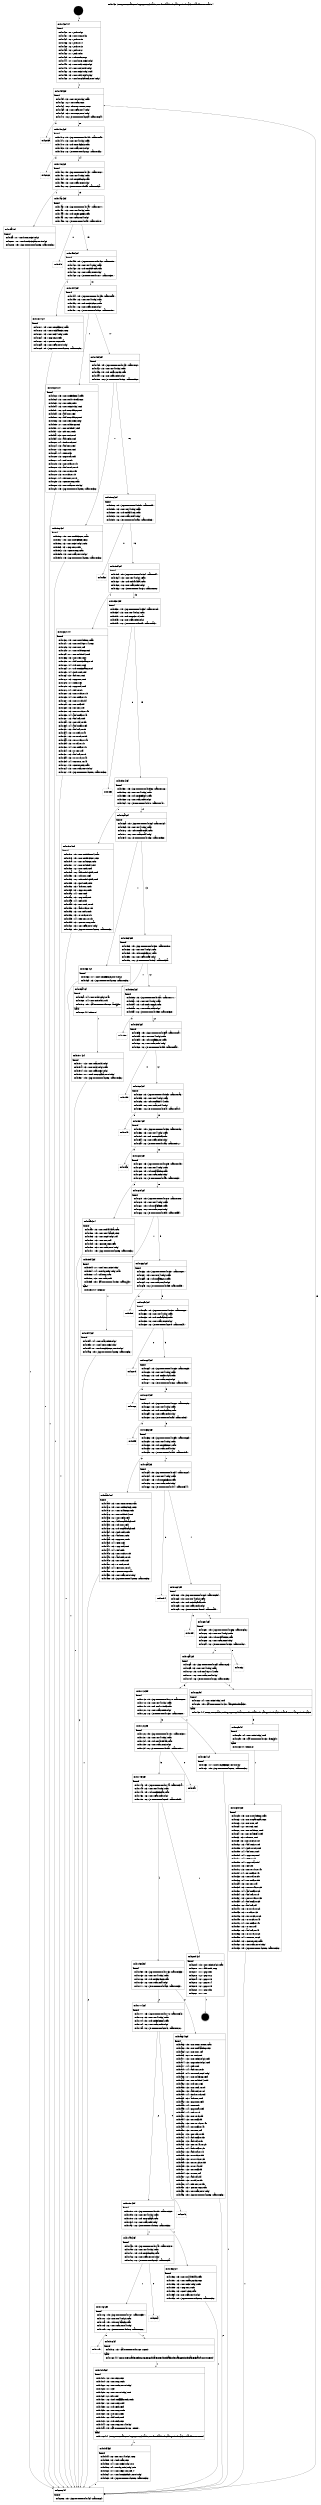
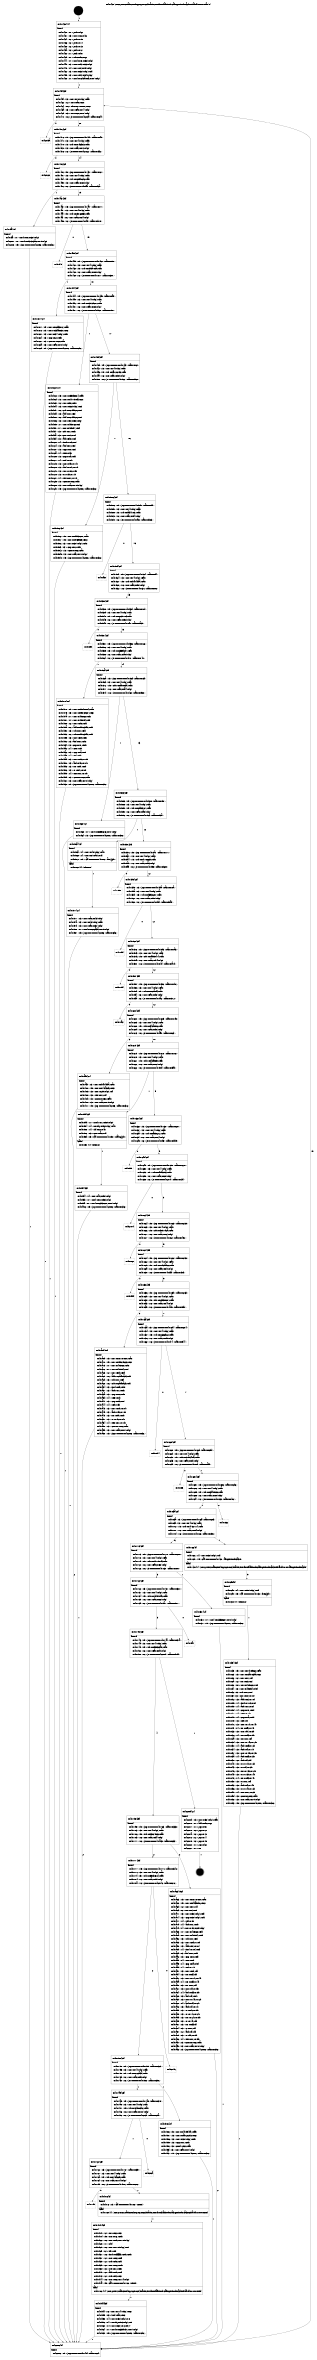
node "0x401c3c [144]": removed
